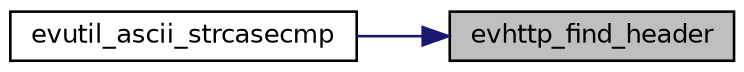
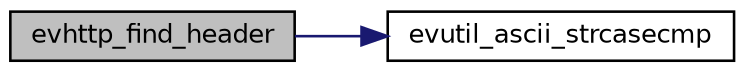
edge "evutil_ascii_strcasecmp" -> "evhttp_find_header": reversed
